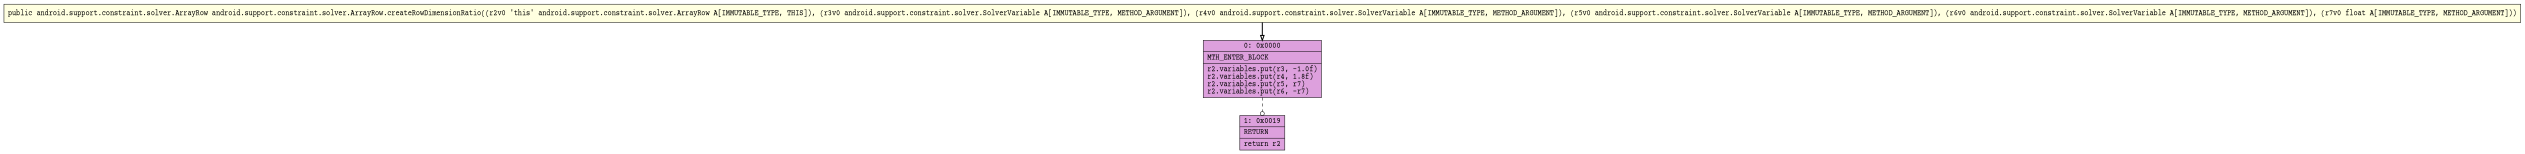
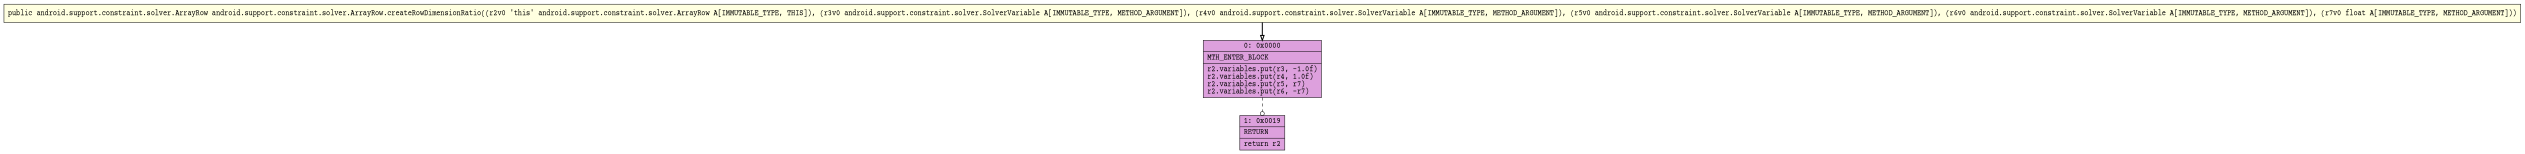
node "0: 0x0000": text "r2.variables.put(r4, 1.8f)" -> "r2.variables.put(r4, 1.0f)"
